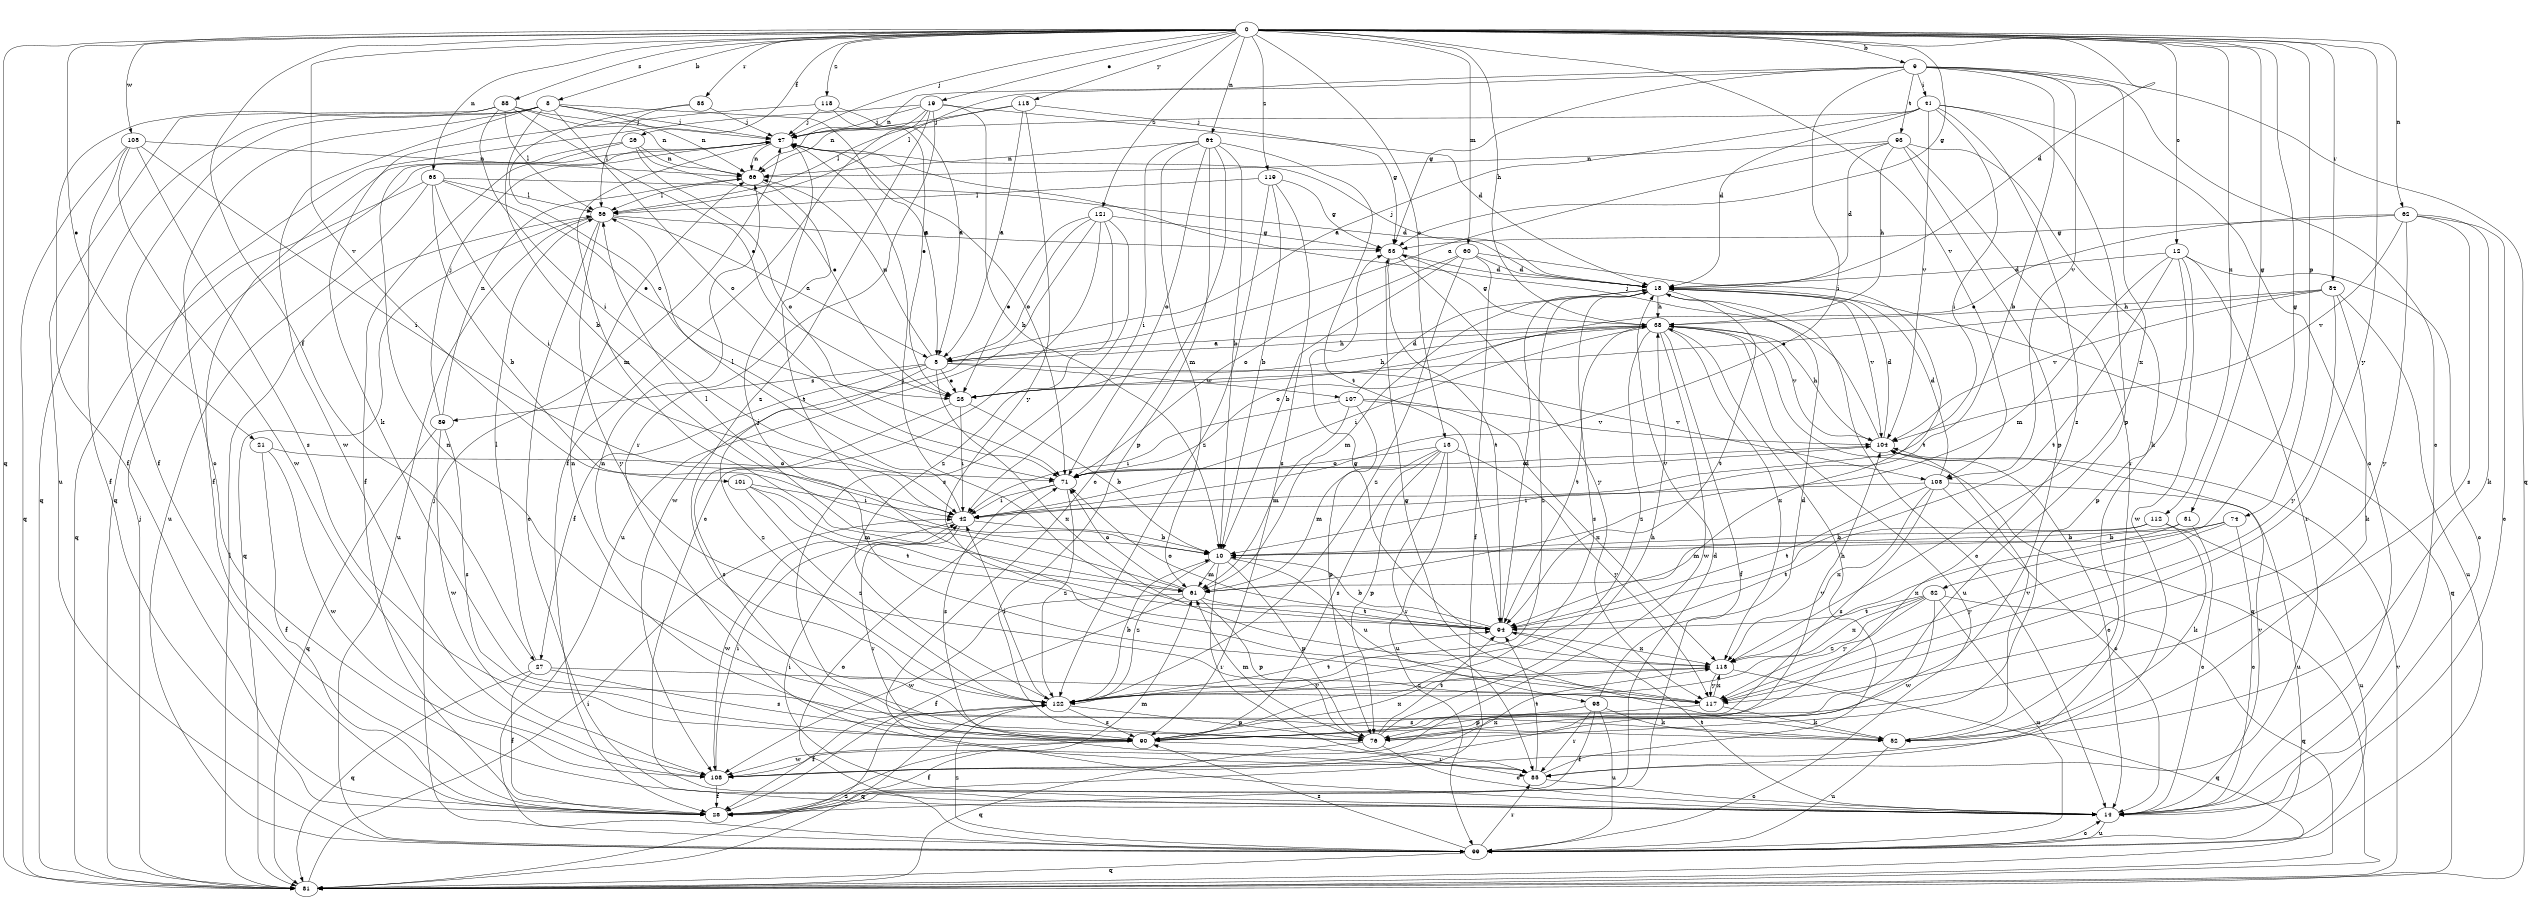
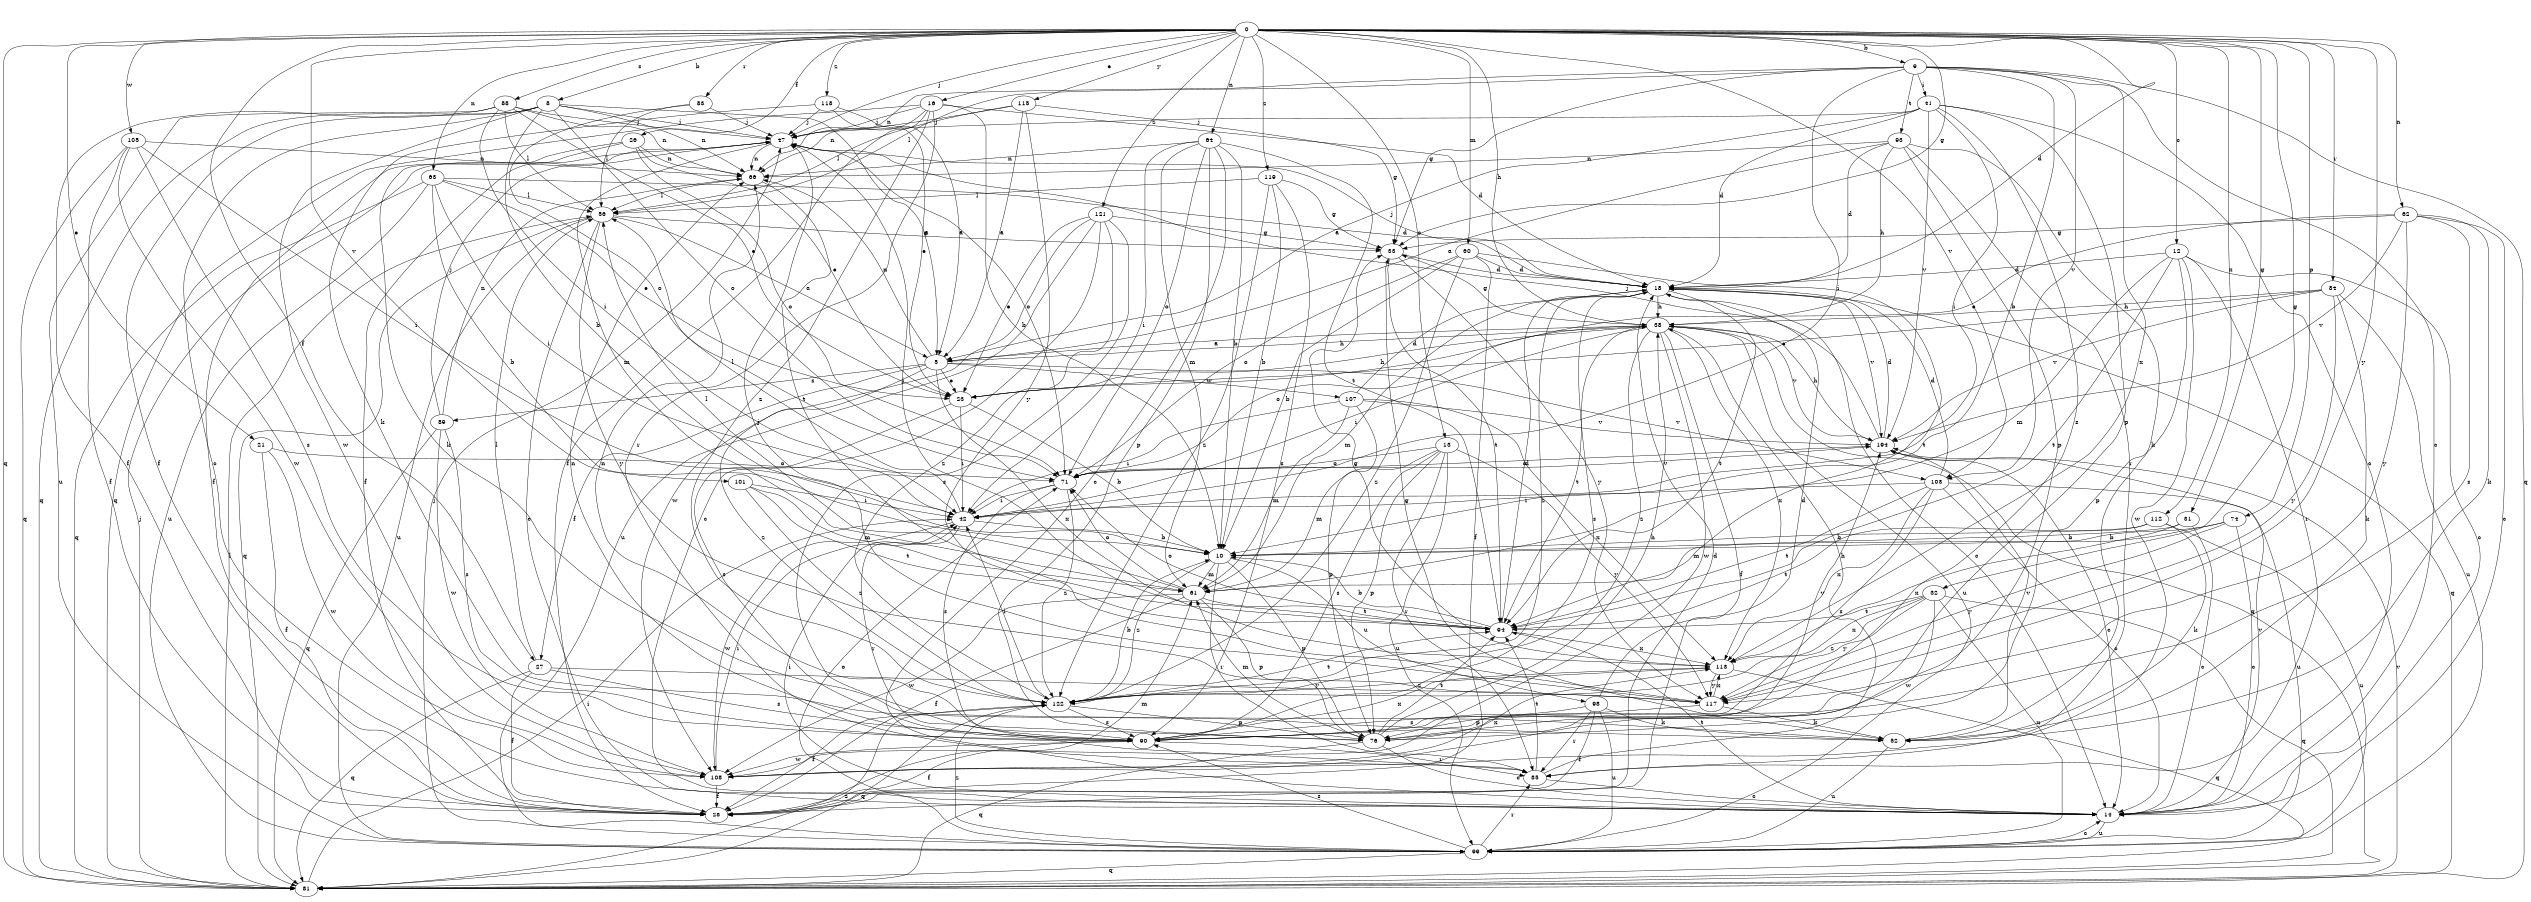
node "19": label "19" -> "16"
edge "26" -> "52": label "n" -> "k"
node "104": label "104" -> "194"
